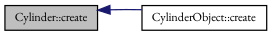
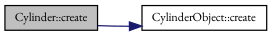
edge "CylinderObject::create" -> "Cylinder::create": reversed
